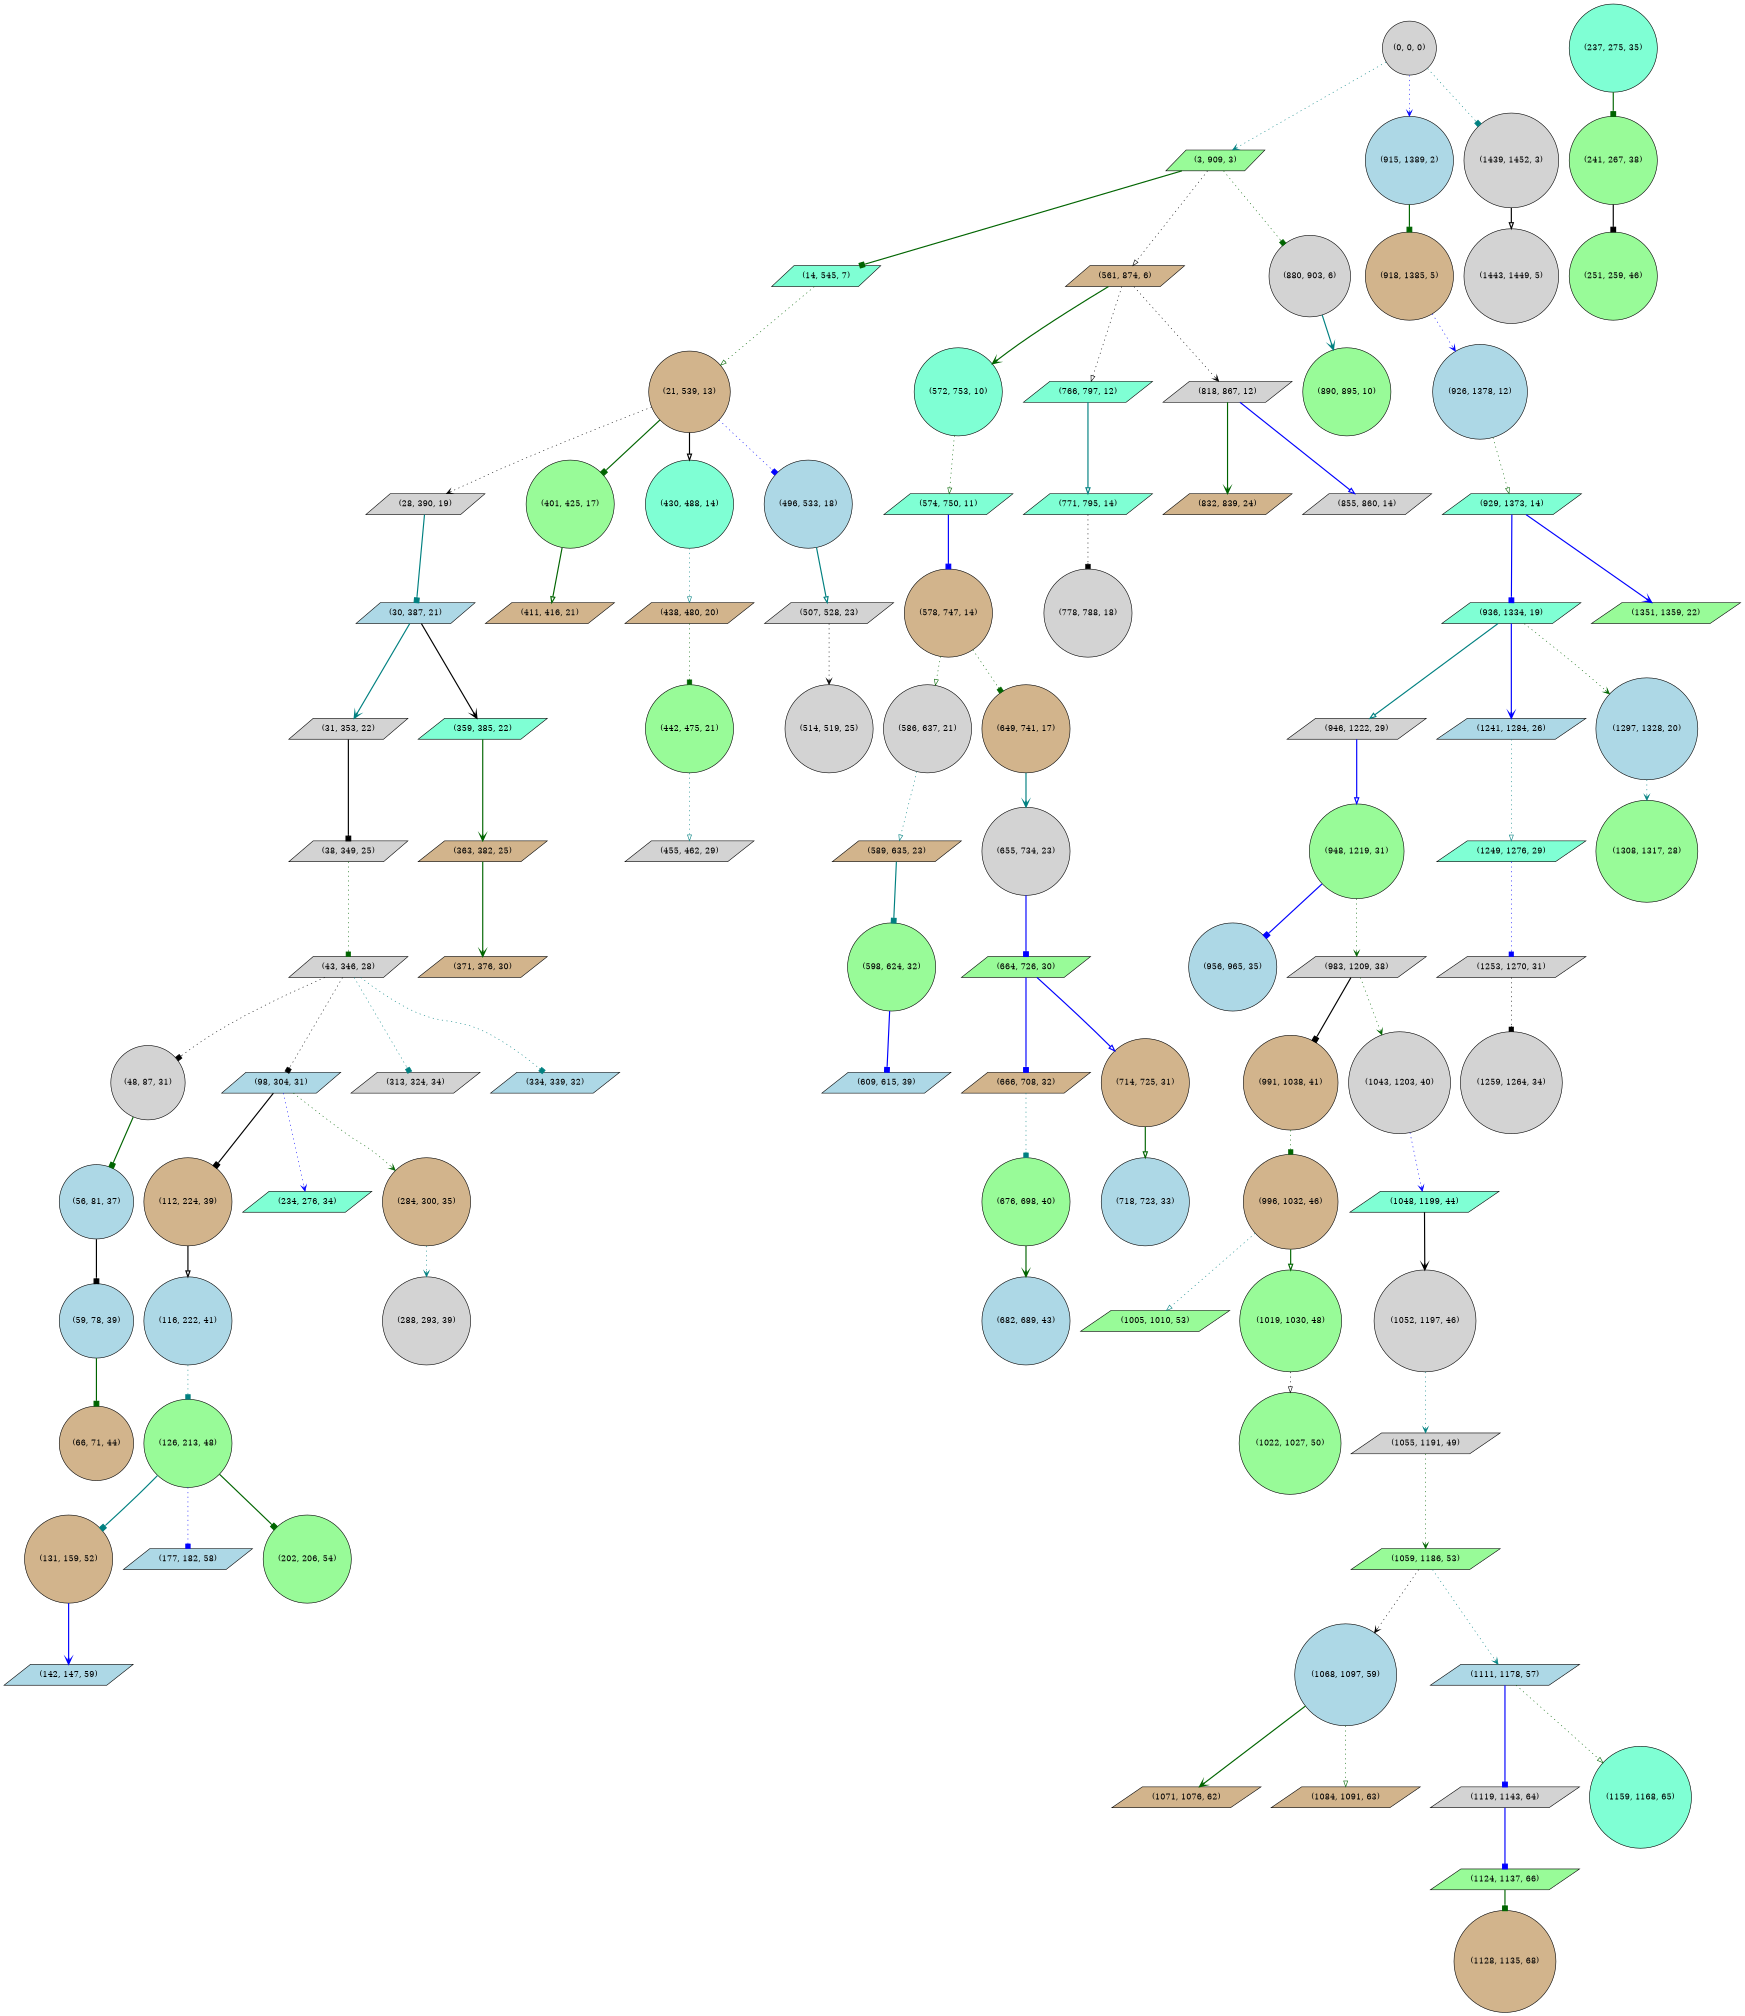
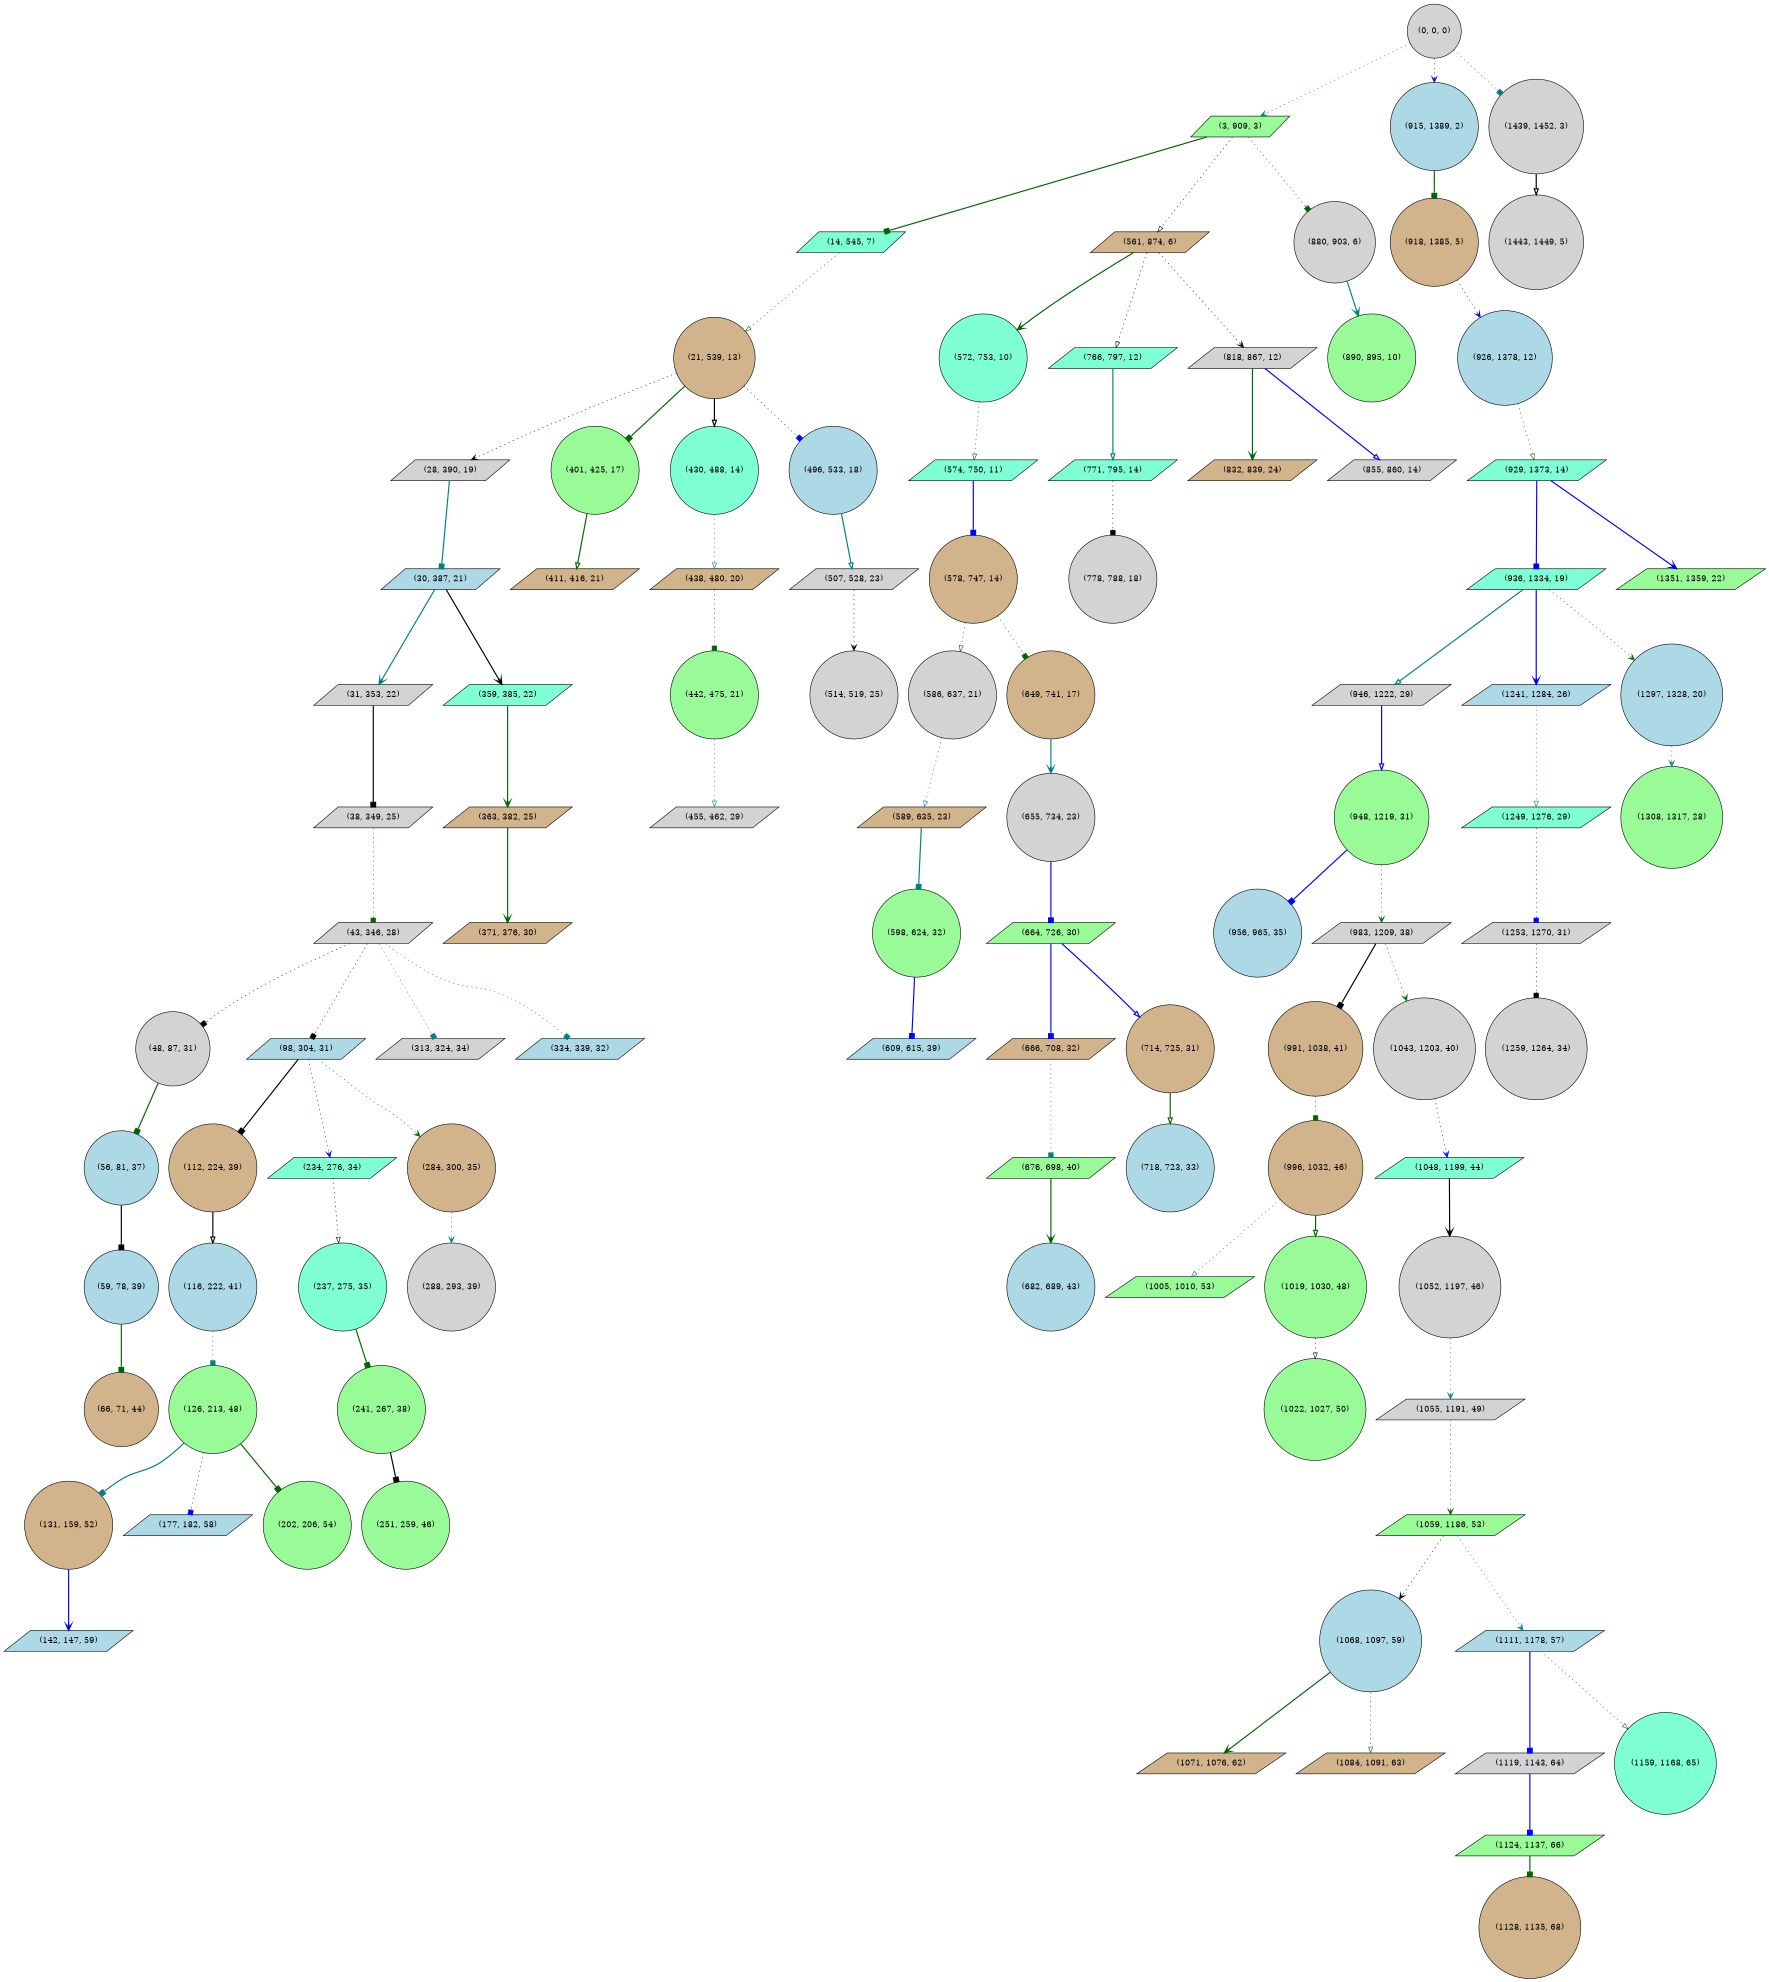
node "(676, 698, 40)": shape circle -> parallelogram
edge "(234, 276, 34)" -> "(237, 275, 35)": added
